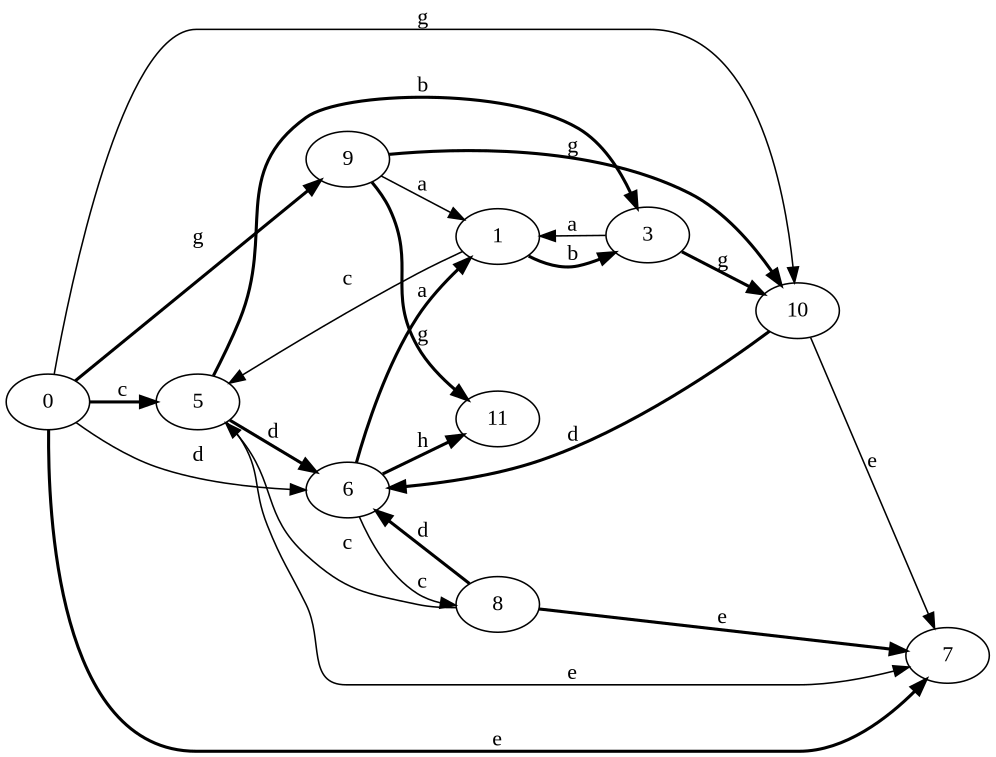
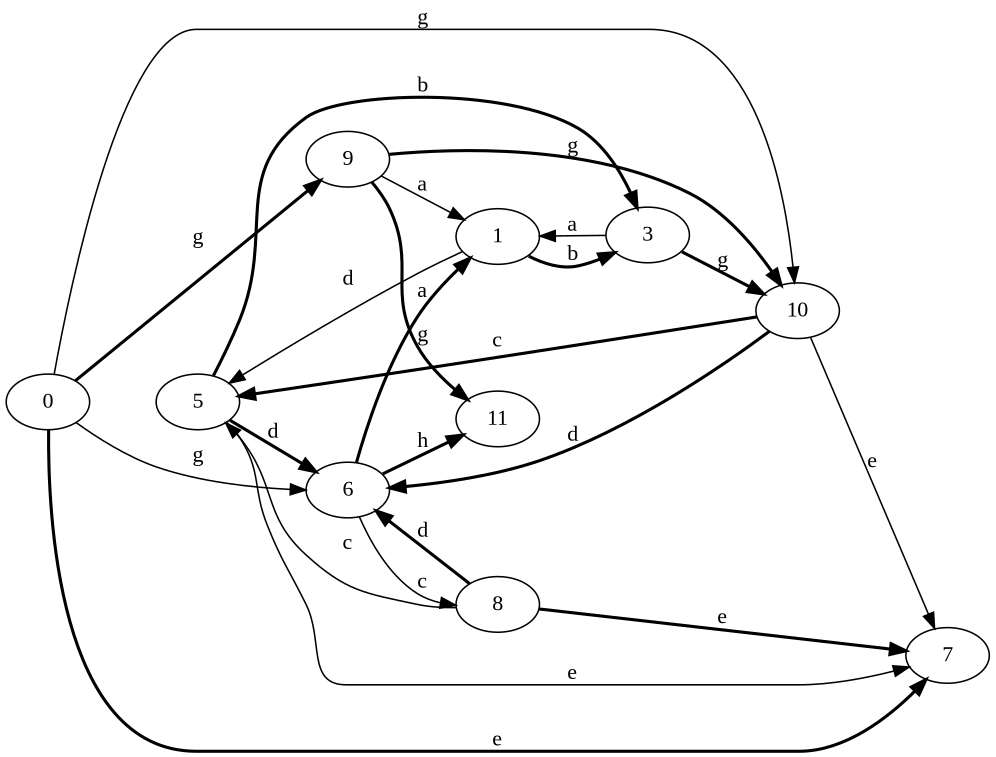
edge "1" -> "5": label "c" -> "d"
edge "0" -> "5": now "10" -> "5"
edge "0" -> "6": label "d" -> "g"
